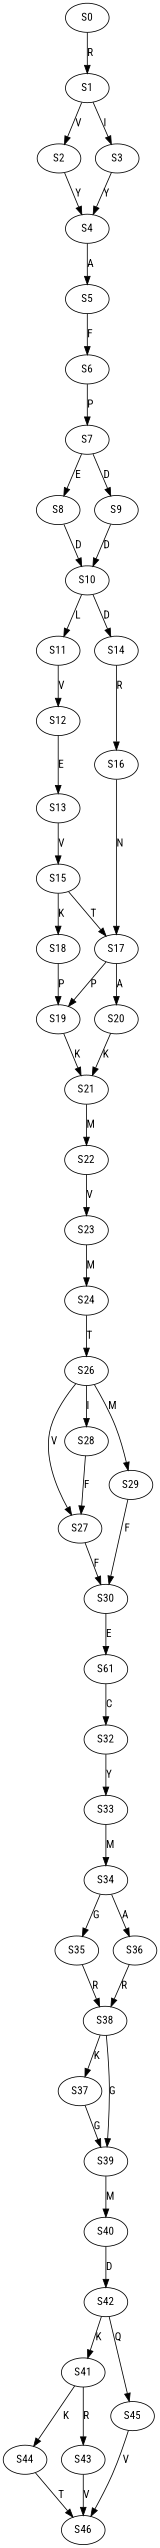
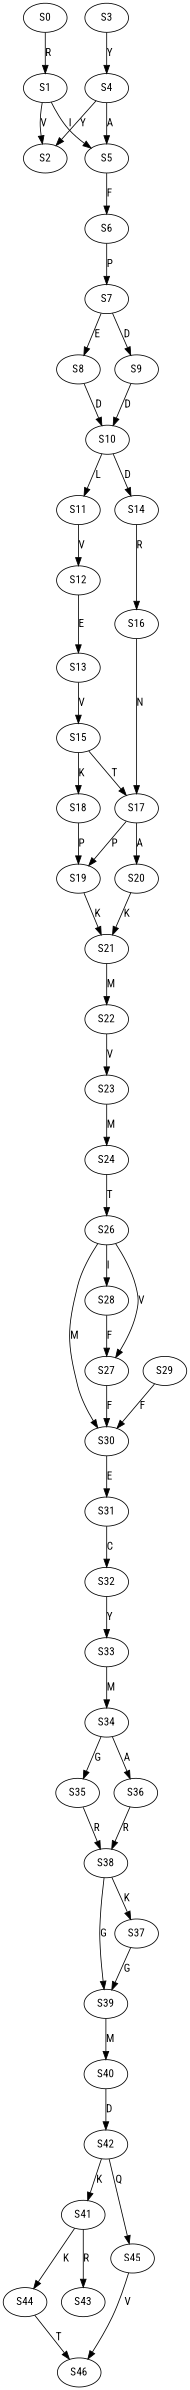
edge "S1" -> "S3": now "S1" -> "S5"
edge "S2" -> "S4": reversed
edge "S26" -> "S29": now "S26" -> "S30"
node "S61": label "S61" -> "S31"
edge "S43" -> "S46": removed, label "V"
